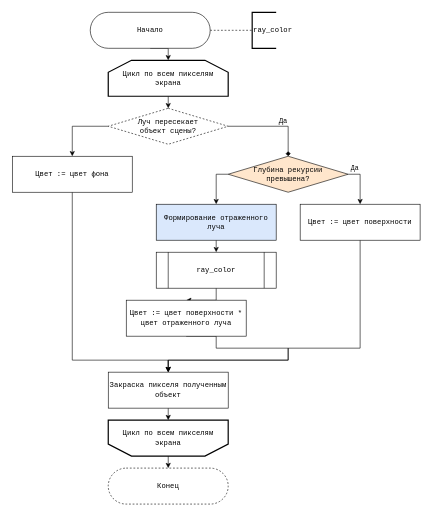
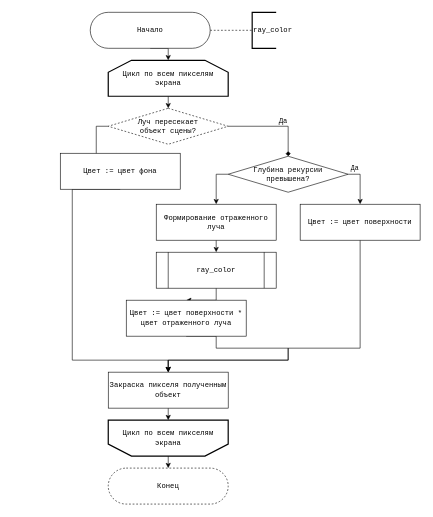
node "Цвет := цвет фона": moved (72, 174) -> (120, 171)
node "Глубина рекурсии превышена?": fillcolor #ffe6cc -> #ffffff
node "Формирование отраженного луча": fillcolor #dae8fc -> #ffffff
